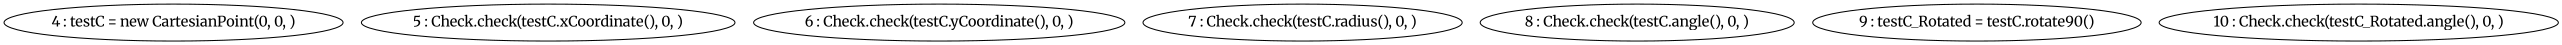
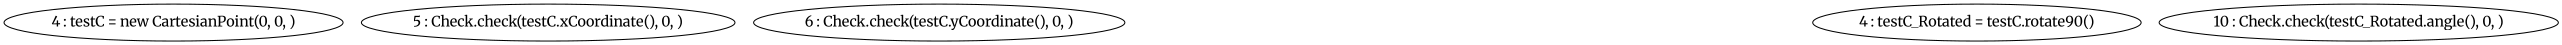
node "7 : Check.check(testC.radius(), 0, )": removed
node "8 : Check.check(testC.angle(), 0, )": removed
node "9 : testC_Rotated = testC.rotate90()": label "9 : testC_Rotated = testC.rotate90()" -> "4 : testC_Rotated = testC.rotate90()"
